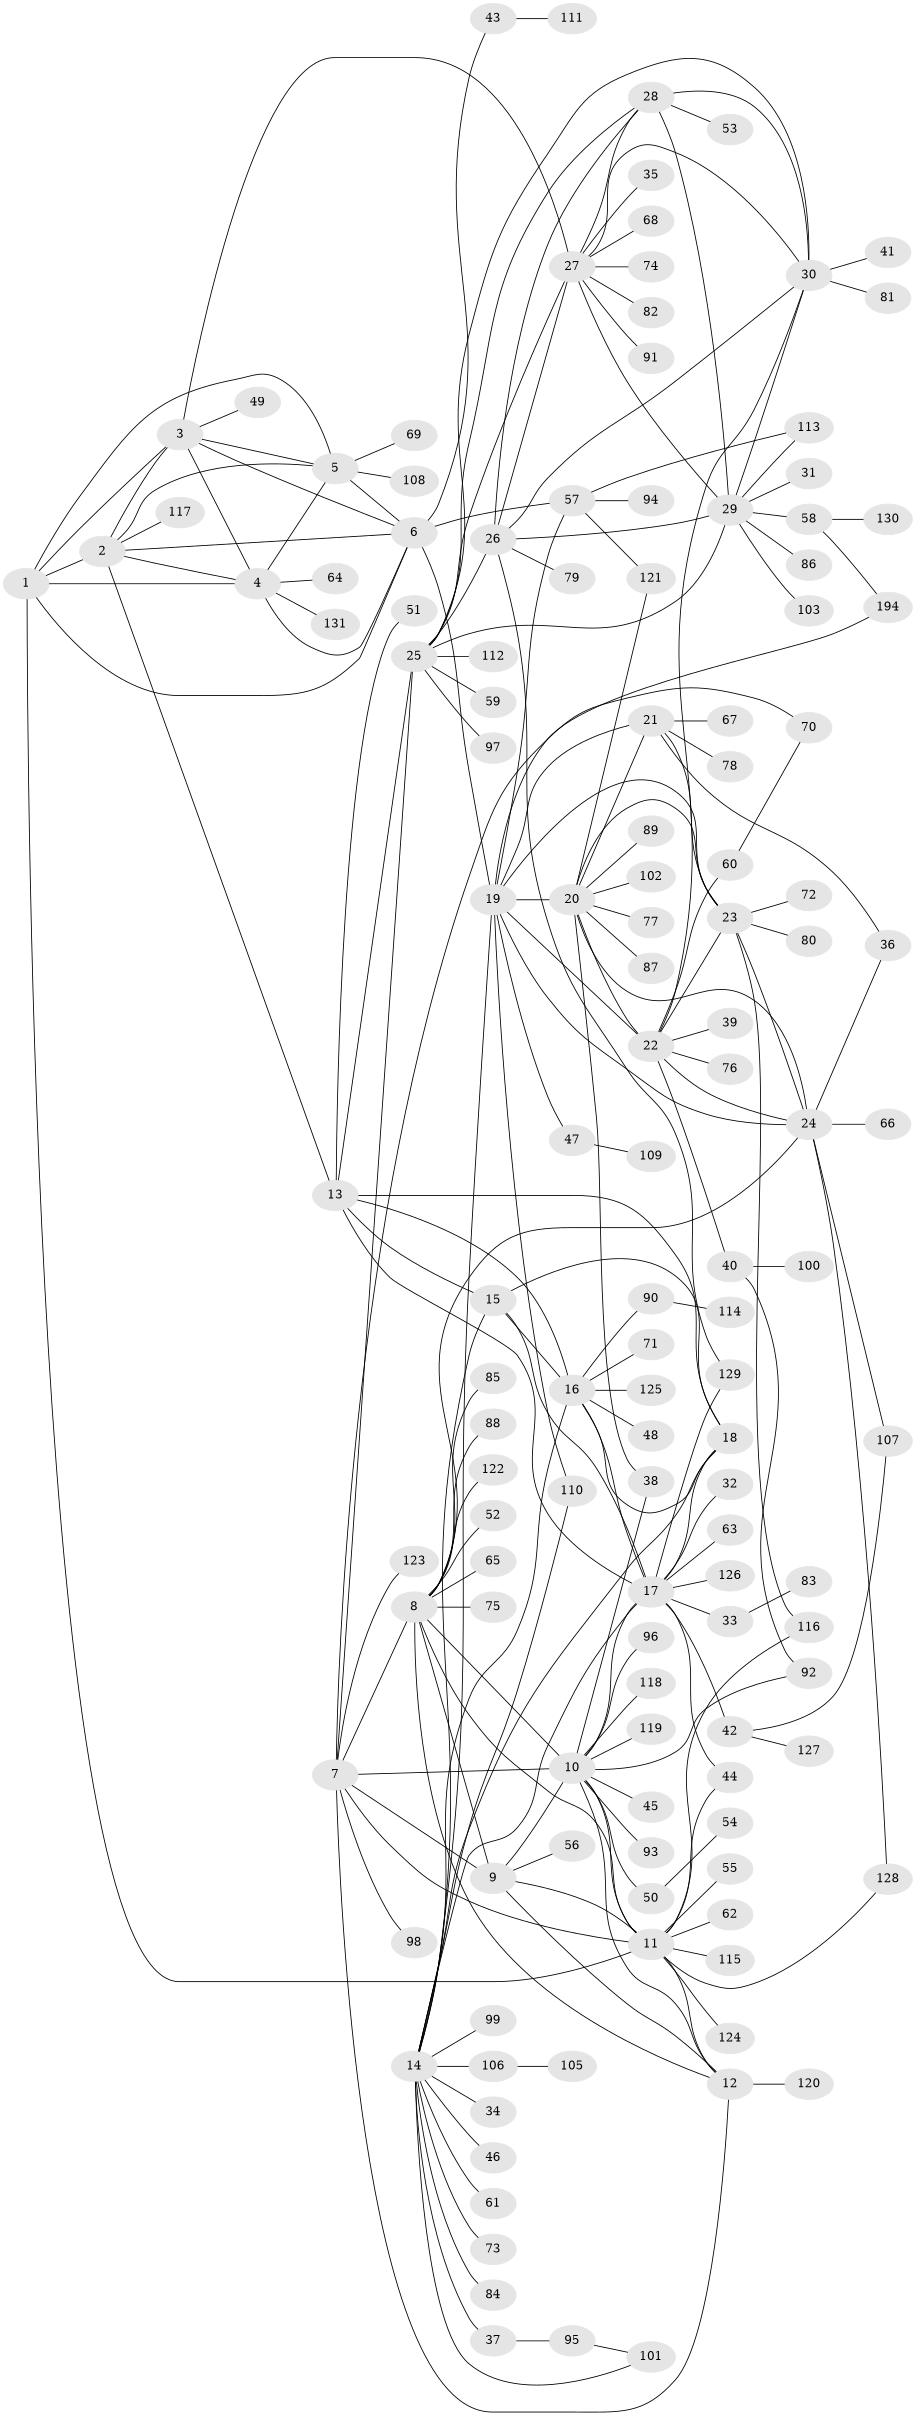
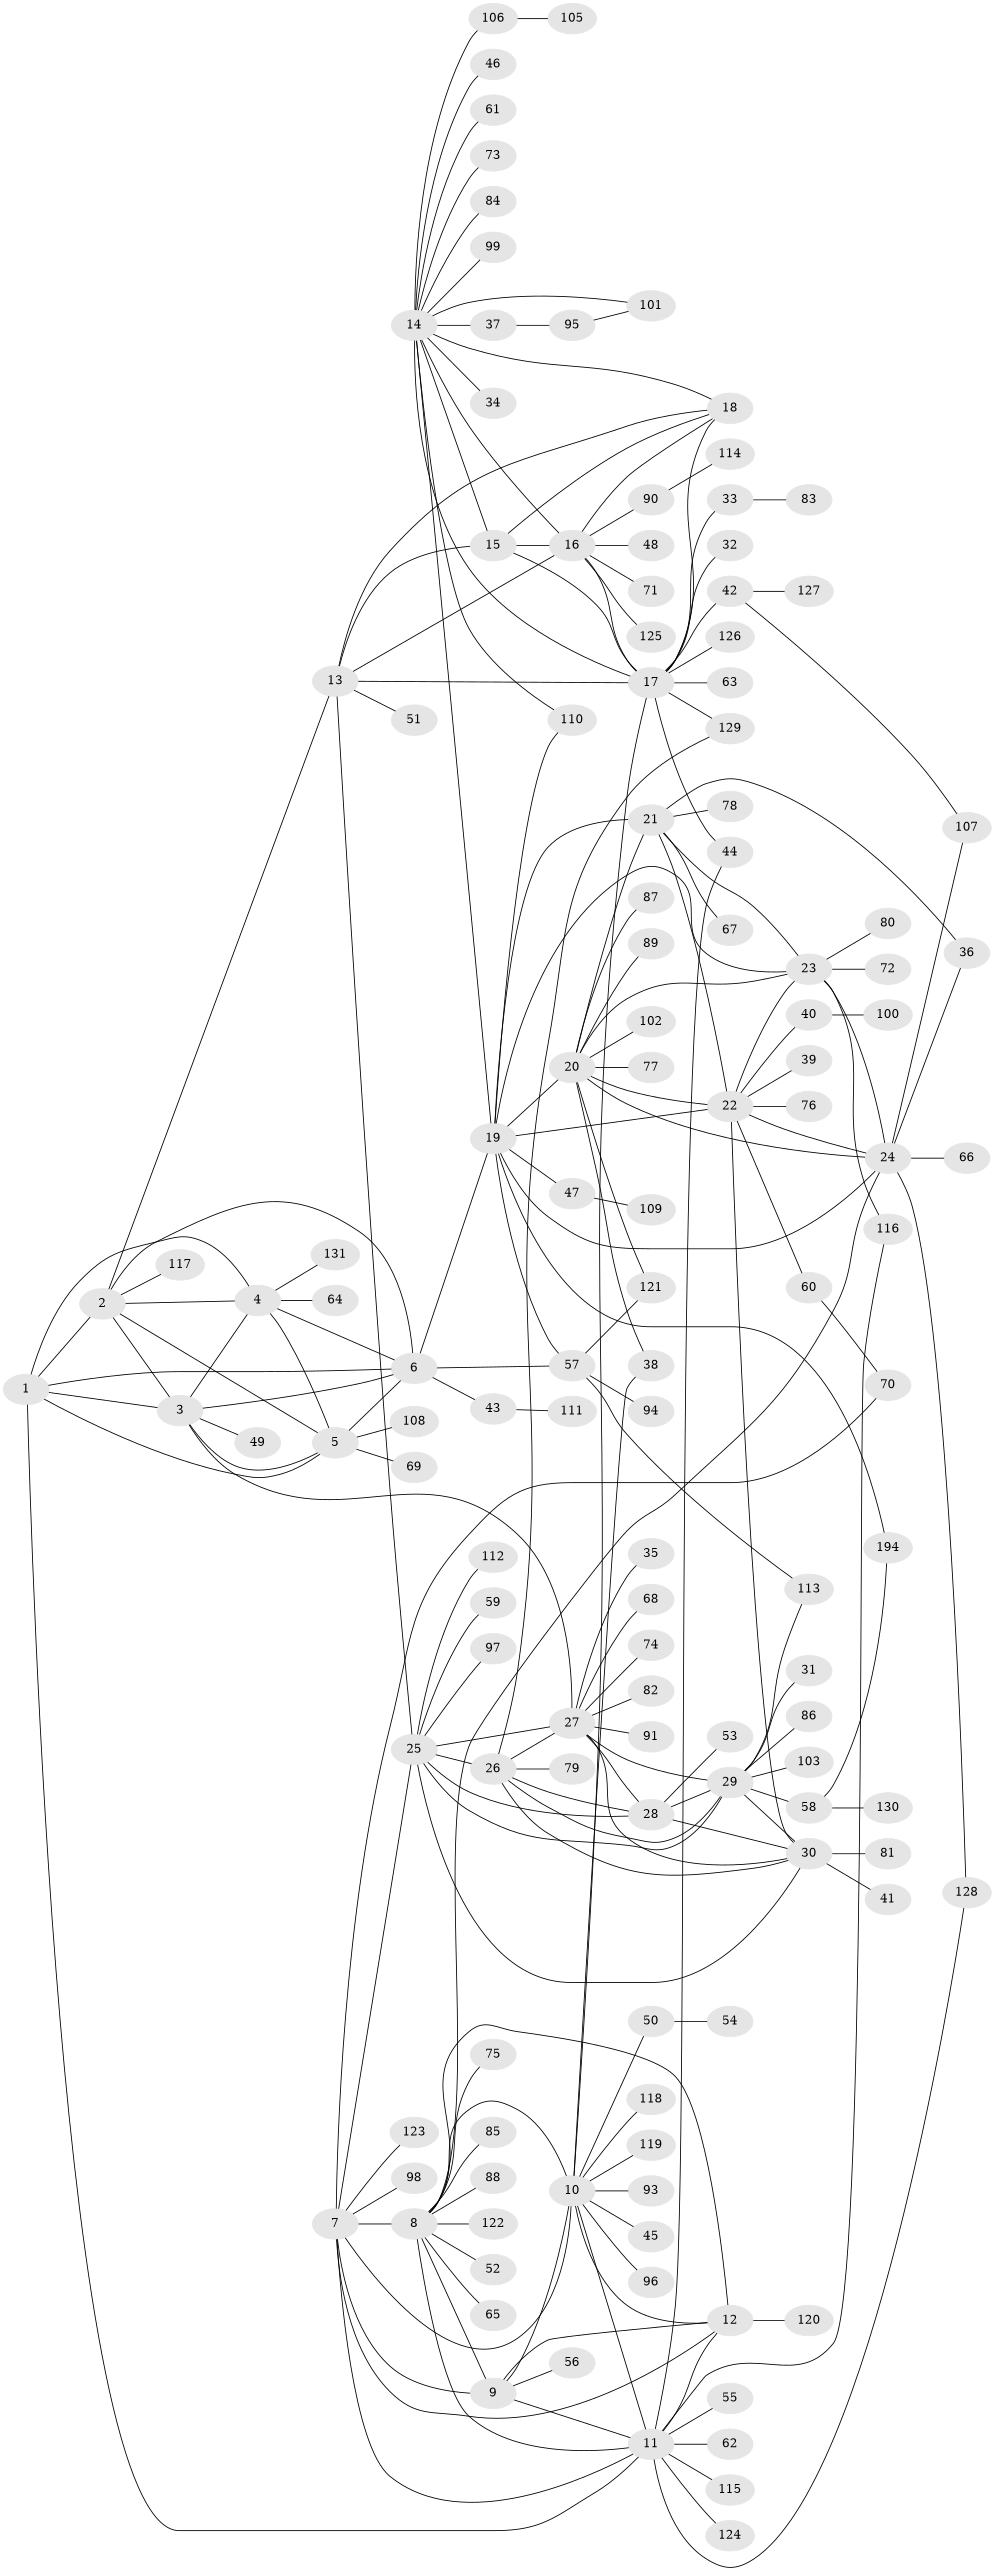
edge "21" -- "22": added
node "92": removed
